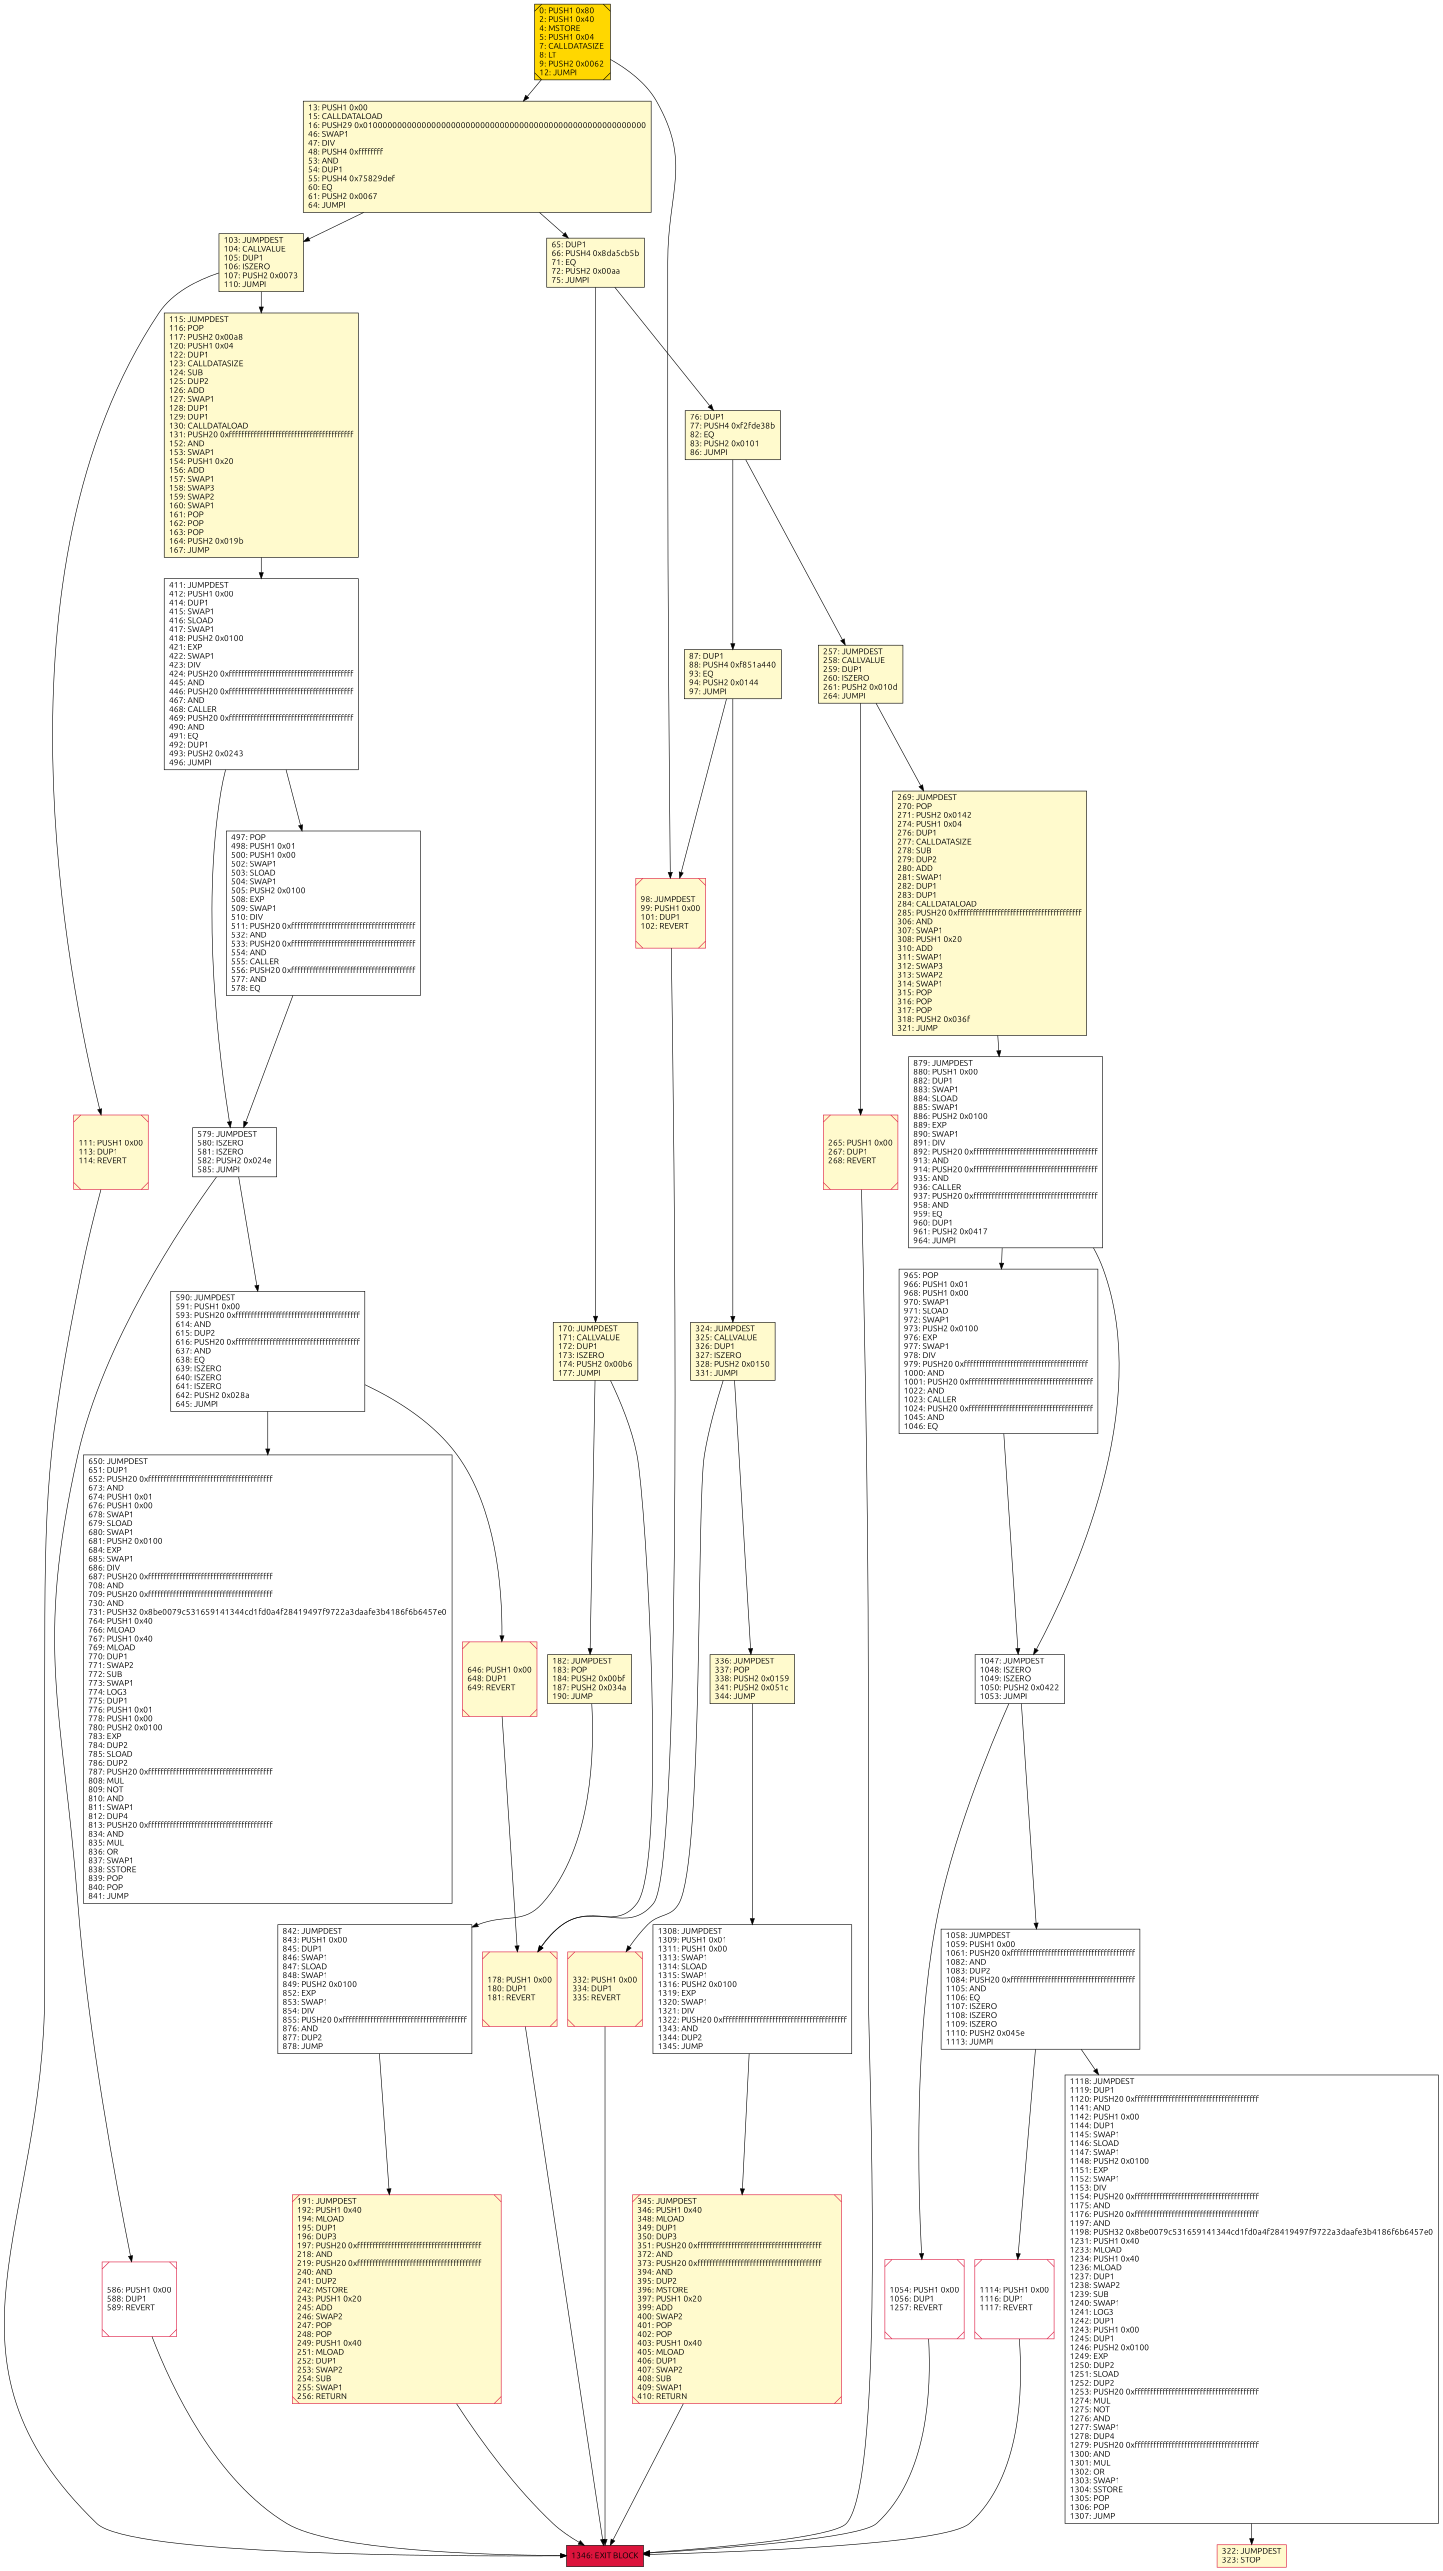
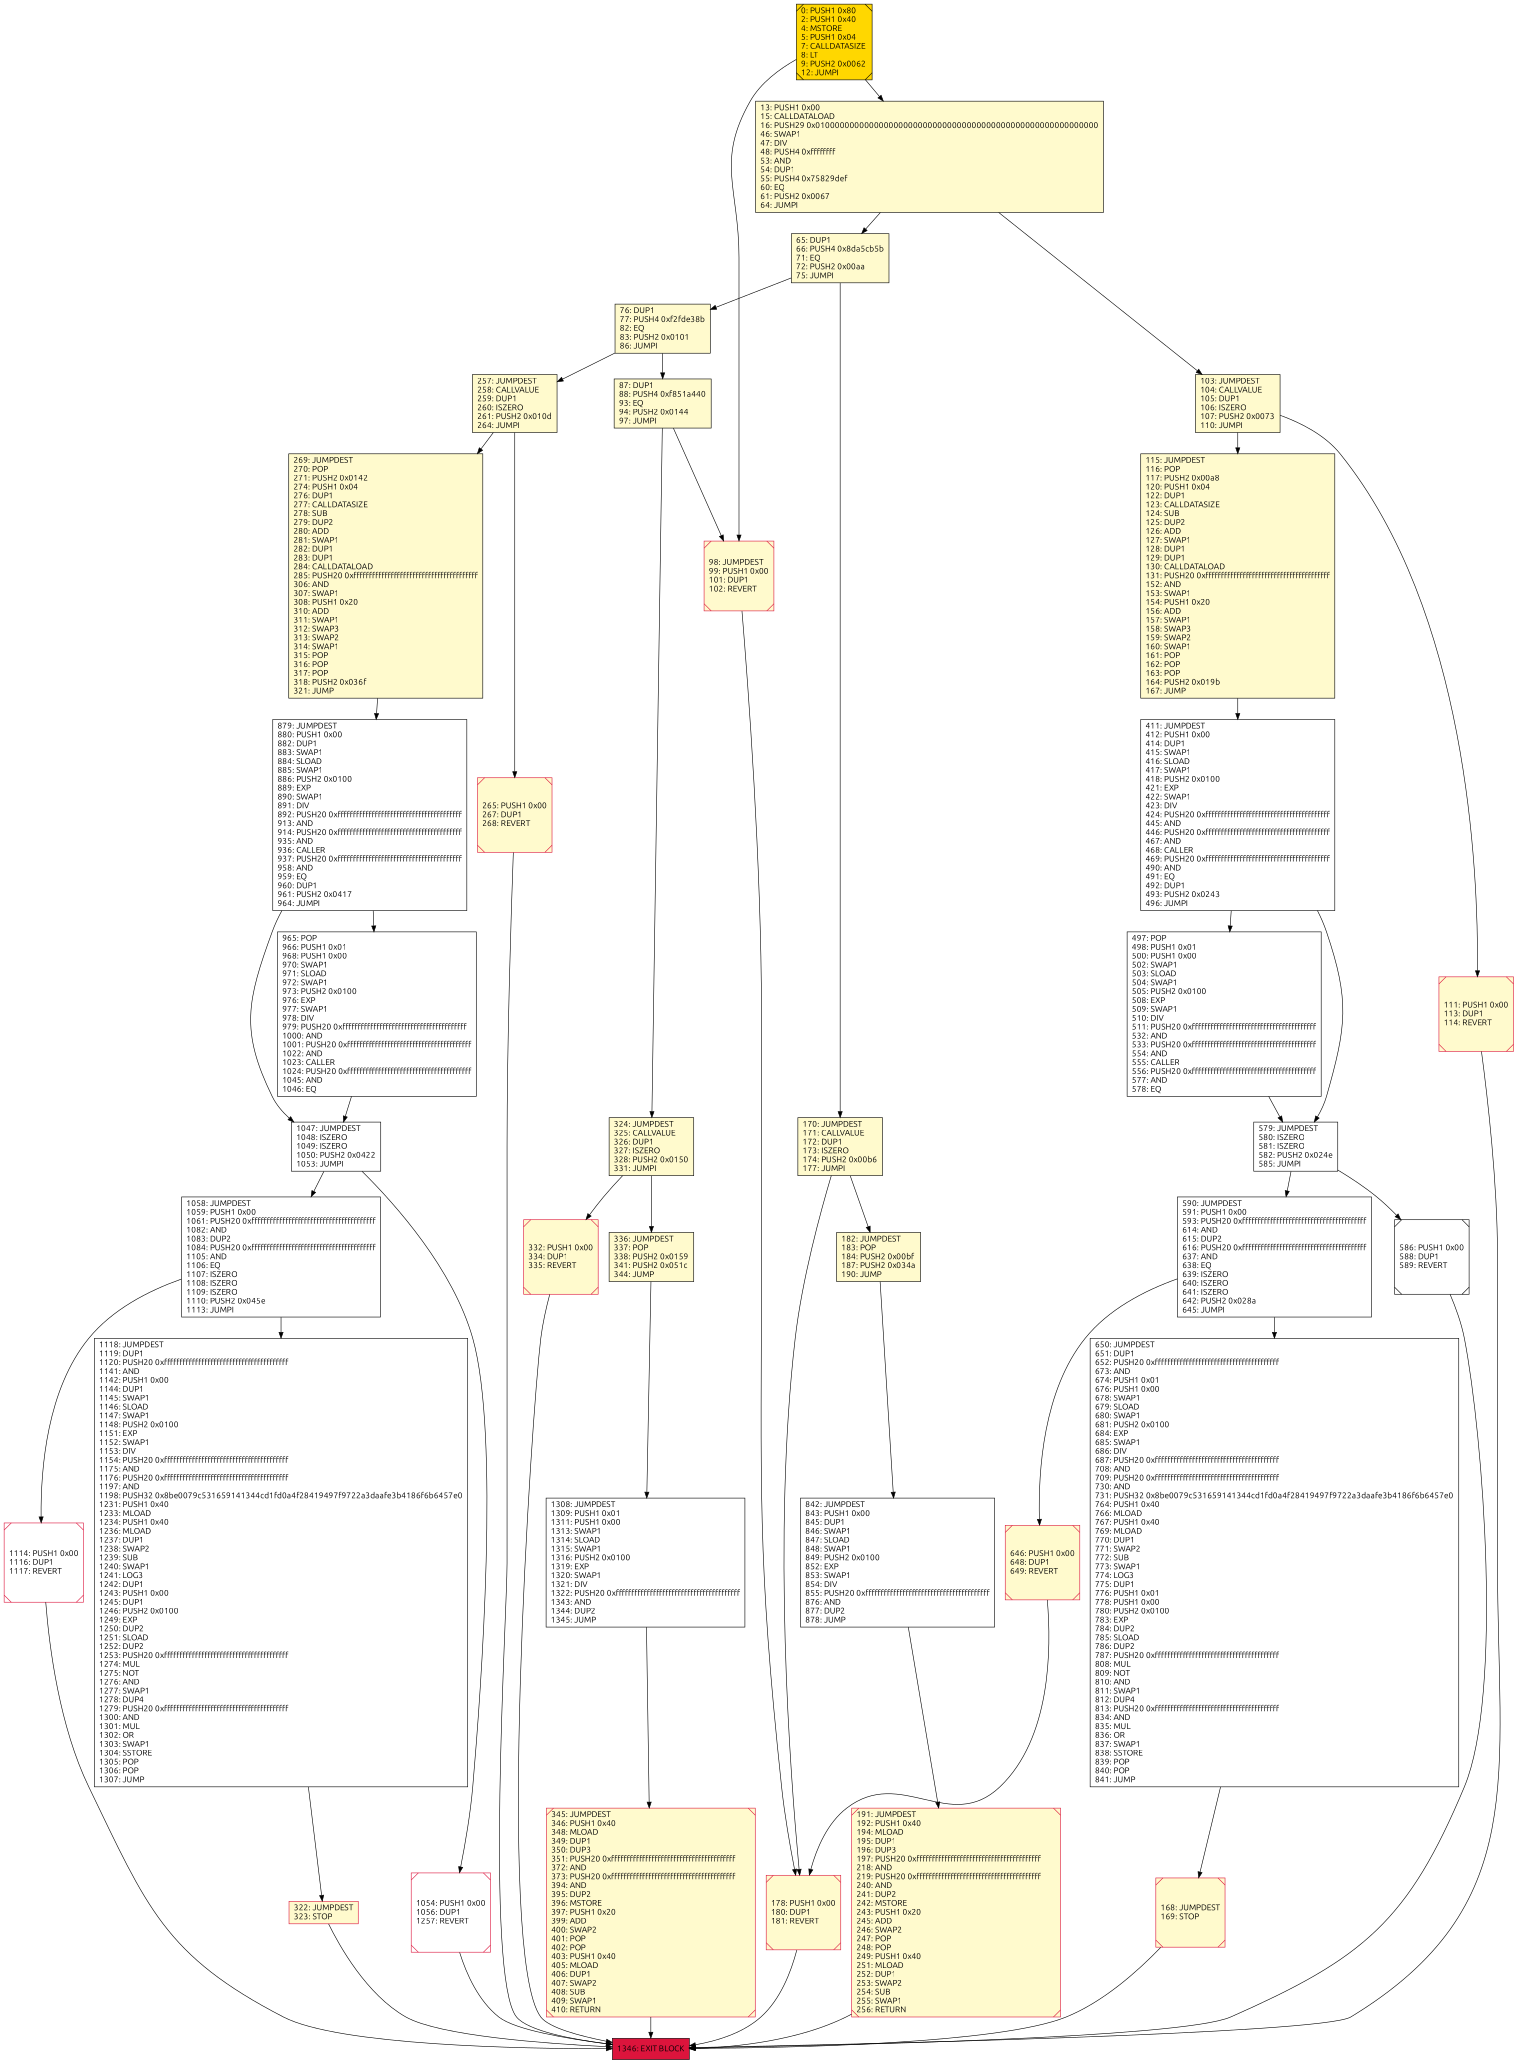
node "168: JUMPDEST 169: STOP": added
edge "322: JUMPDEST 323: STOP" -> "1346: EXIT BLOCK": added
node "586: PUSH1 0x00 588: DUP1 589: REVERT": color crimson -> black
